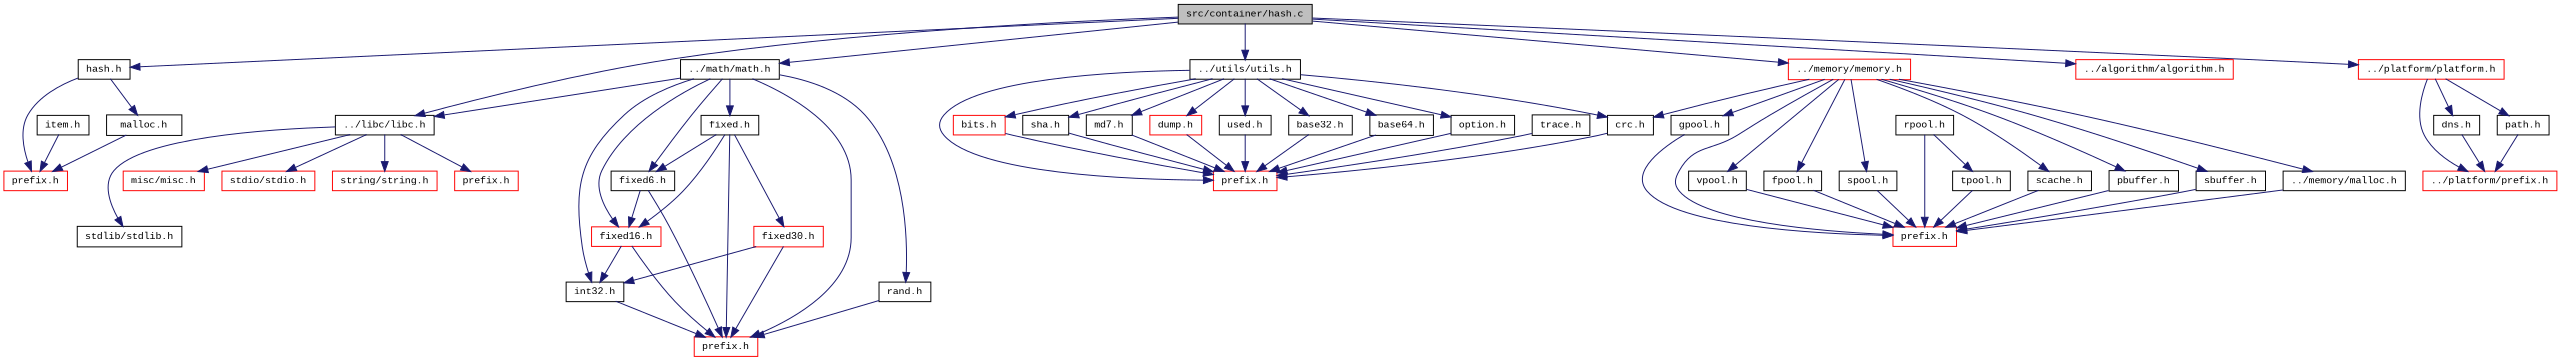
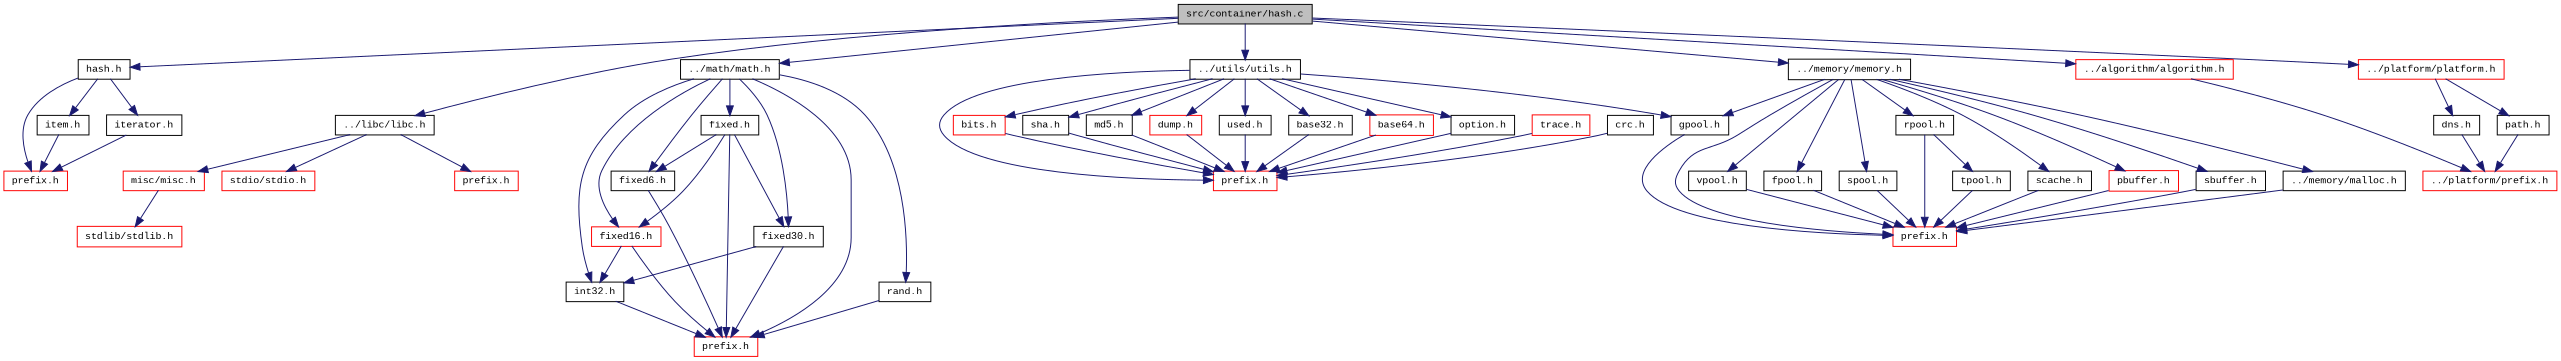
node "../memory/memory.h": color red -> black
edge "../utils/utils.h" -> "crc.h": now "../utils/utils.h" -> "gpool.h"
edge "hash.h" -> "item.h": added
edge "../math/math.h" -> "../libc/libc.h": now "../math/math.h" -> "fixed30.h"
edge "../memory/memory.h" -> "crc.h": now "../memory/memory.h" -> "rpool.h"
node "malloc.h": label "malloc.h" -> "iterator.h"
node "md7.h": label "md7.h" -> "md5.h"
node "base64.h": color black -> red
node "trace.h": color black -> red
edge "../platform/platform.h" -> "../platform/prefix.h": now "../algorithm/algorithm.h" -> "../platform/prefix.h"
edge "../libc/libc.h" -> "stdlib/stdlib.h": now "misc/misc.h" -> "stdlib/stdlib.h"
node "string/string.h": removed
node "pbuffer.h": color black -> red
edge "fixed6.h" -> "fixed16.h": removed
node "stdlib/stdlib.h": color black -> red
node "fixed30.h": color red -> black
